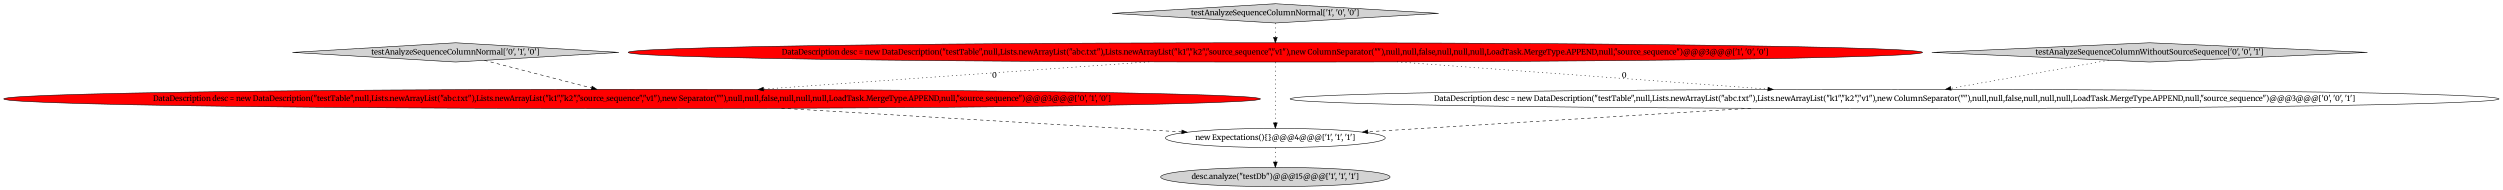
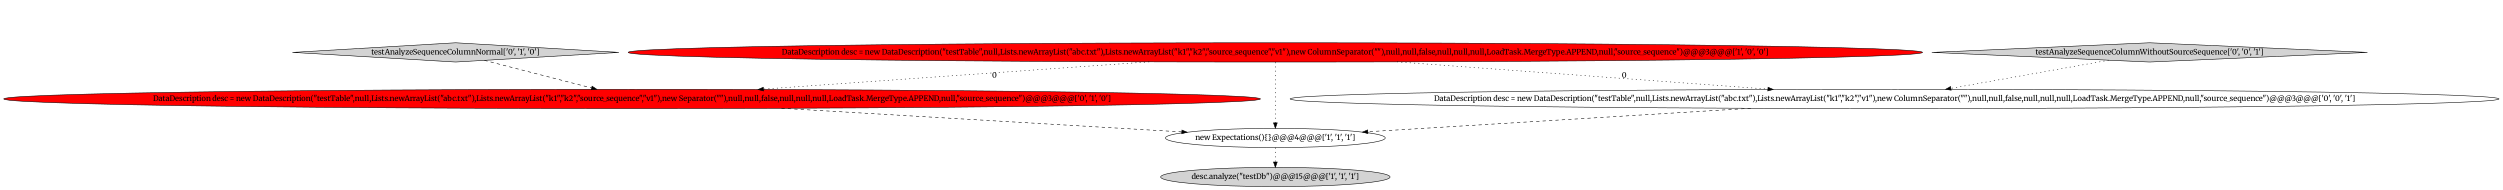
node "testAnalyzeSequenceColumnNormal['1', '0', '0']": removed
